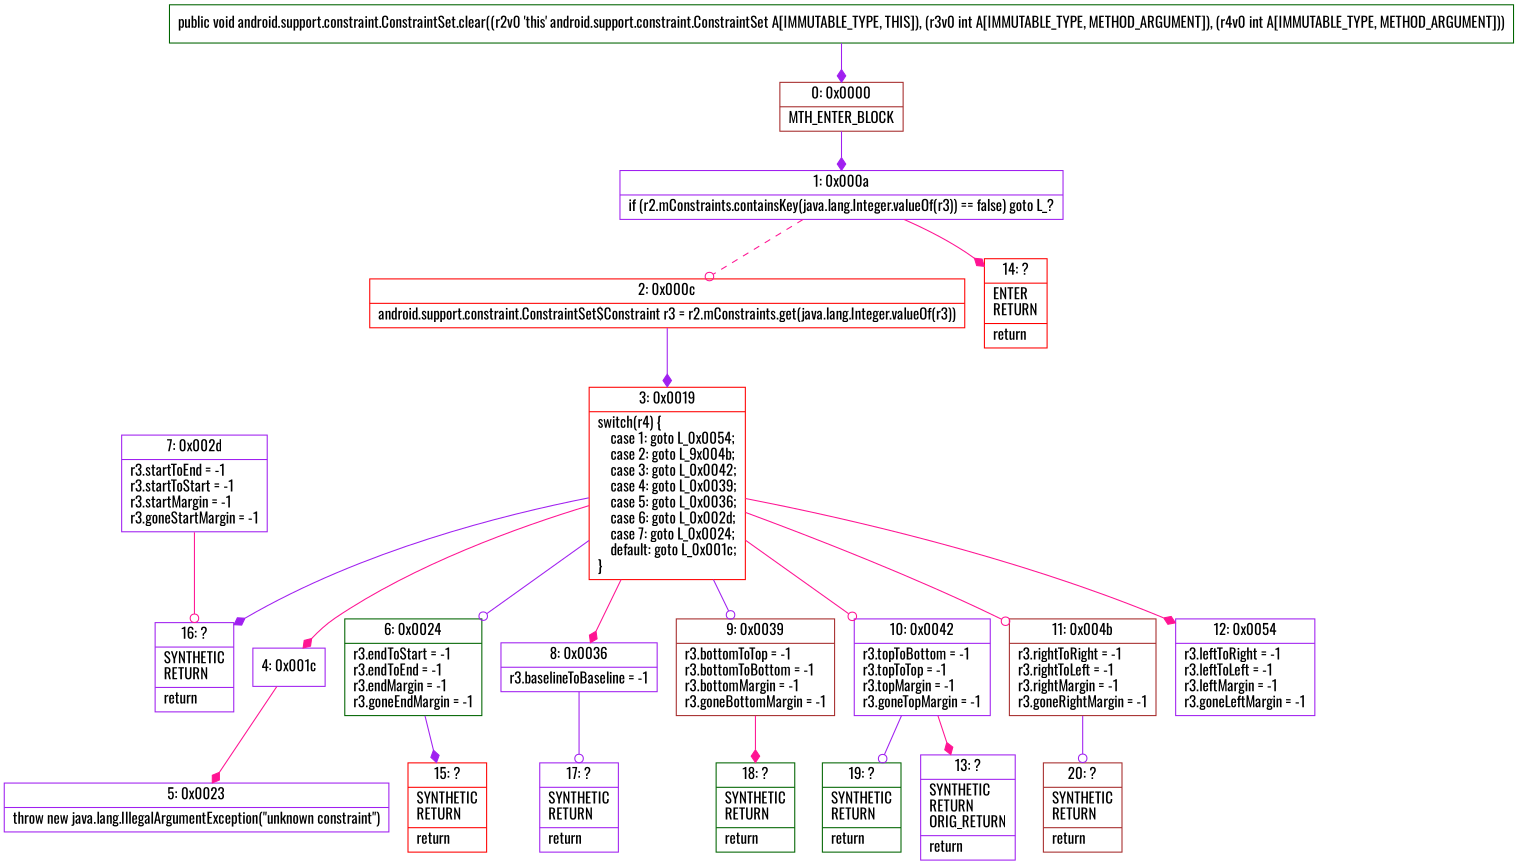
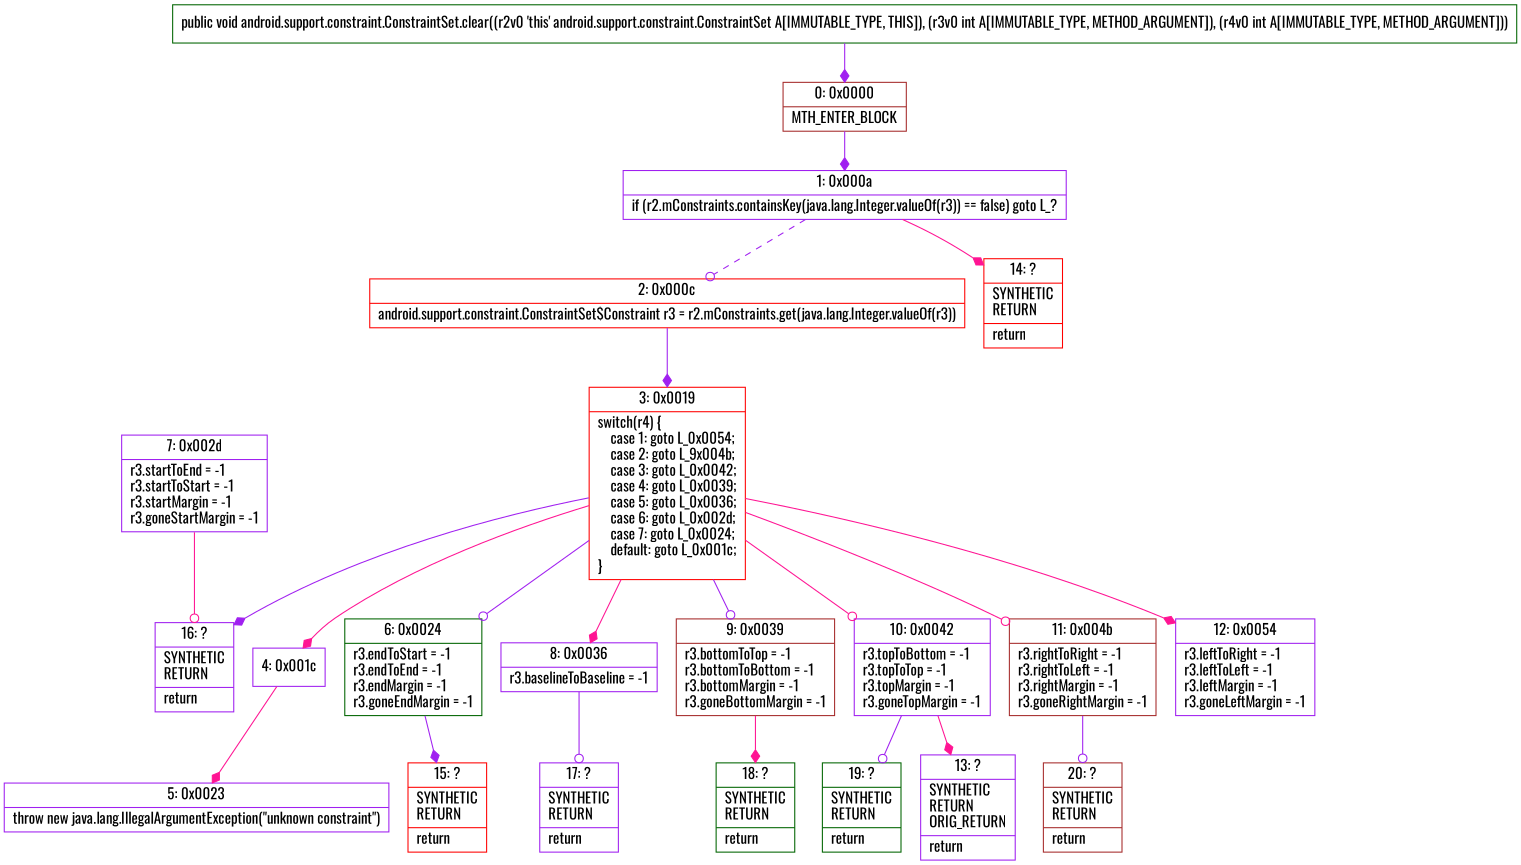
edge "1: 0x000a" -> "2: 0x000c": color deeppink -> purple
node "14: ?": text "ENTER" -> "SYNTHETIC"
